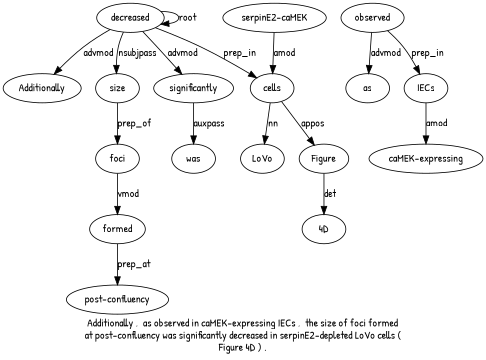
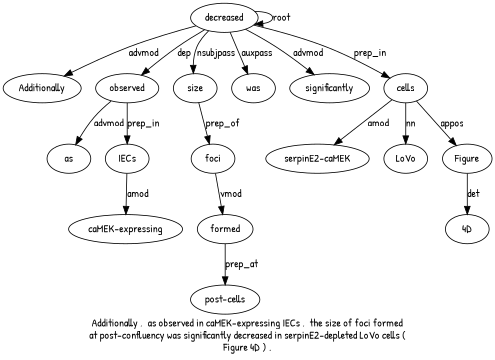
edge "decreased" -> "observed": added, label "dep"
edge "serpinE2-caMEK" -> "cells": reversed
edge "significantly" -> "was": now "decreased" -> "was"
node "post-confluency": label "post-confluency" -> "post-cells"
